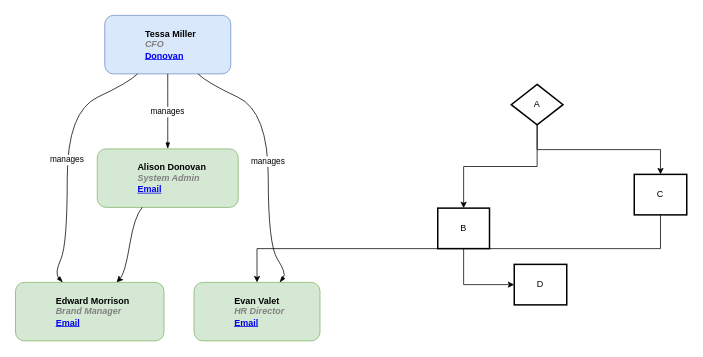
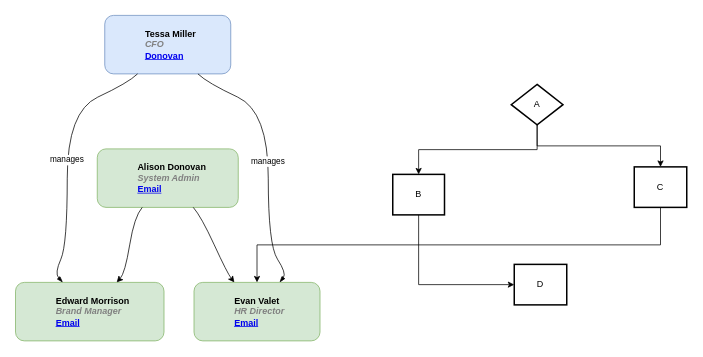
edge "Tessa Miller CFO Donovan" -> "Alison Donovan System Admin Email": removed, label "manages"
node "C": moved (660, 195) -> (660, 187)
node "B": moved (464, 228) -> (419, 195)
edge "Alison Donovan System Admin Email" -> "Evan Valet HR Director Email": added
